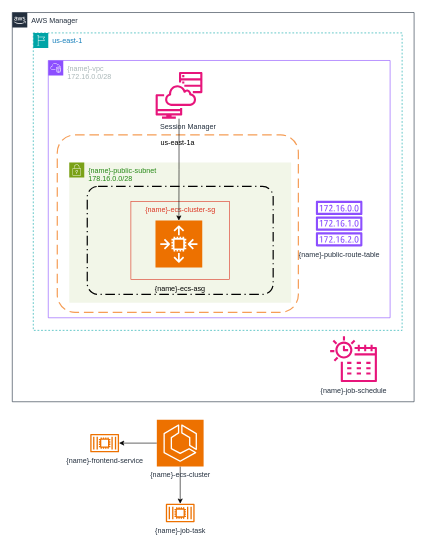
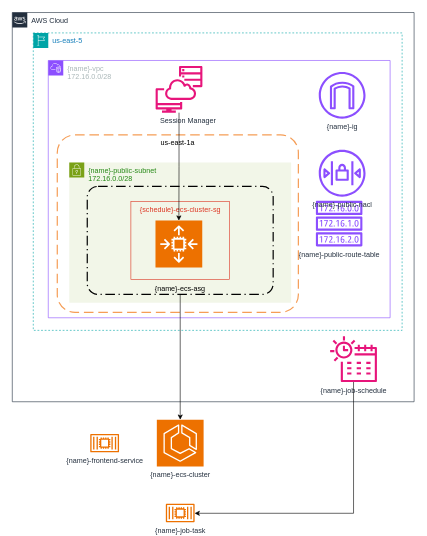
node "AWS Manager": label "AWS Manager" -> "AWS Cloud"
node "us-east-1": label "us-east-1" -> "us-east-5"
node "Session Manager": moved (179, 95) -> (179, 89)
node "{name}-ig": added
node "{name}-public-nacl": added
node "{name}-public-subnet 178.16.0.0/28": label "{name}-public-subnet 178.16.0.0/28" -> "{name}-public-subnet 172.16.0.0/28"
node "{name}-ecs-cluster-sg": label "{name}-ecs-cluster-sg" -> "{schedule}-ecs-cluster-sg"
edge "{name}-ecs-asg" -> "{name}-ecs-cluster": added
edge "{name}-ecs-cluster" -> "{name}-frontend-service": removed
edge "{name}-job-schedule" -> "{name}-job-task": added
edge "{name}-ecs-cluster" -> "{name}-job-task": removed
